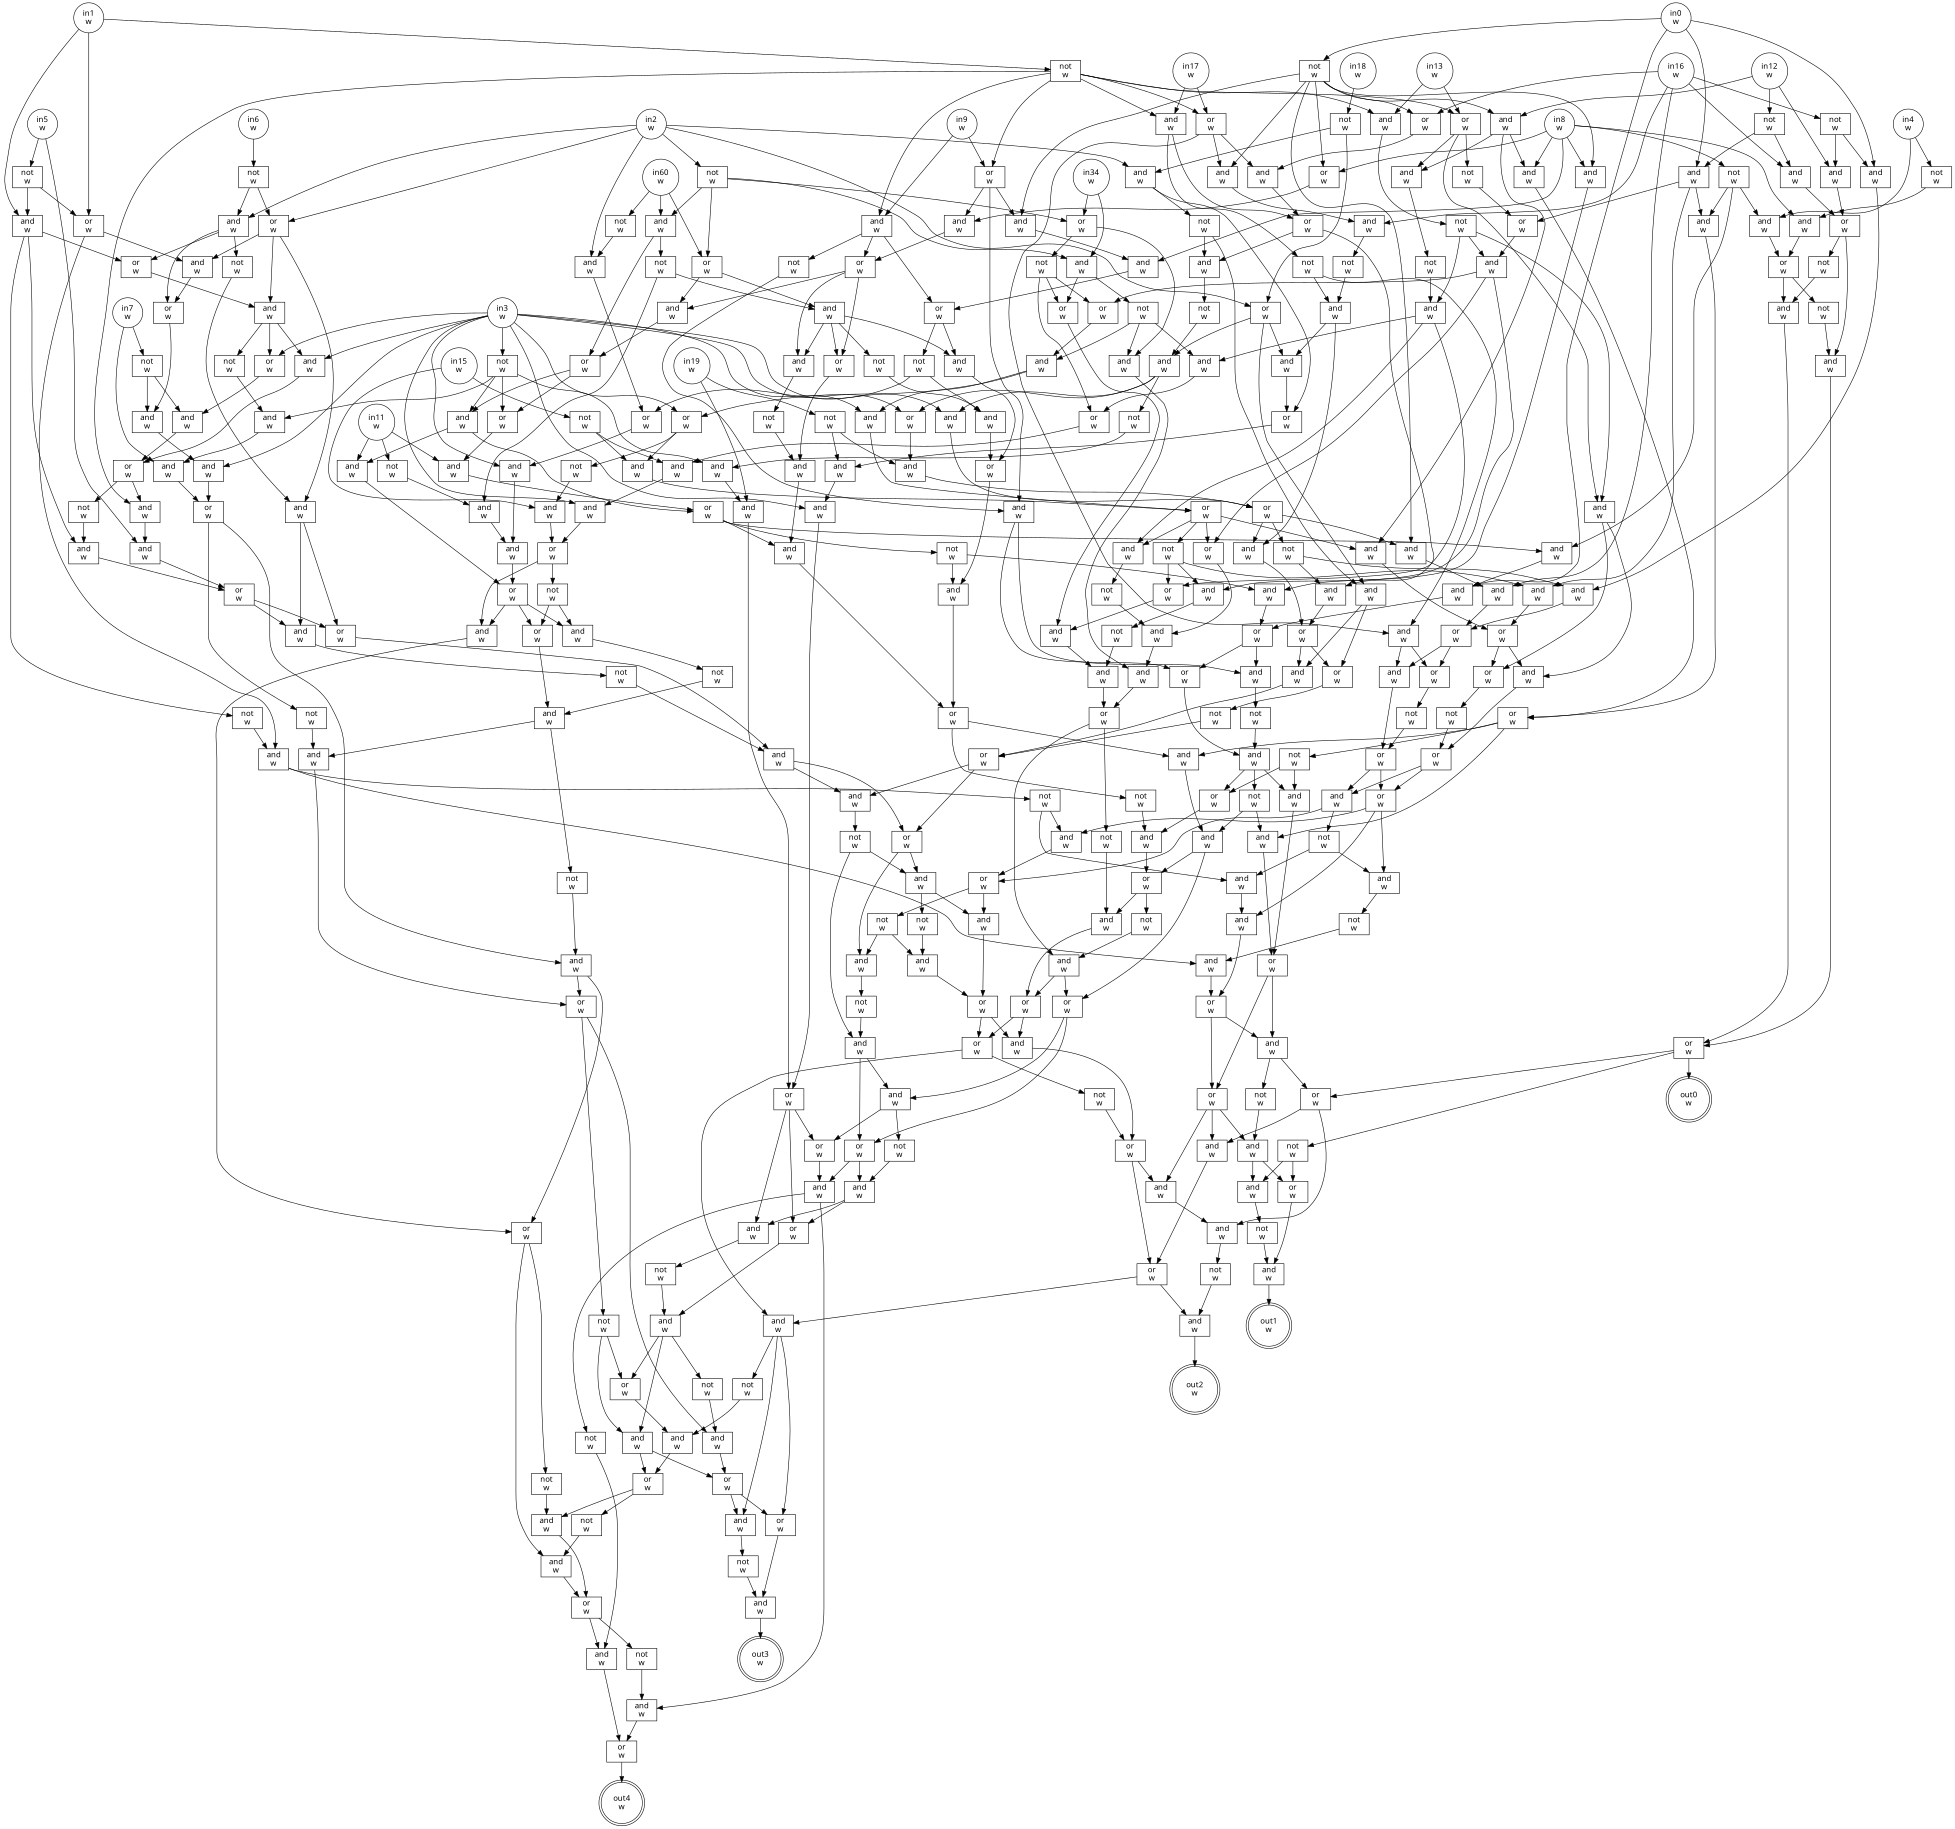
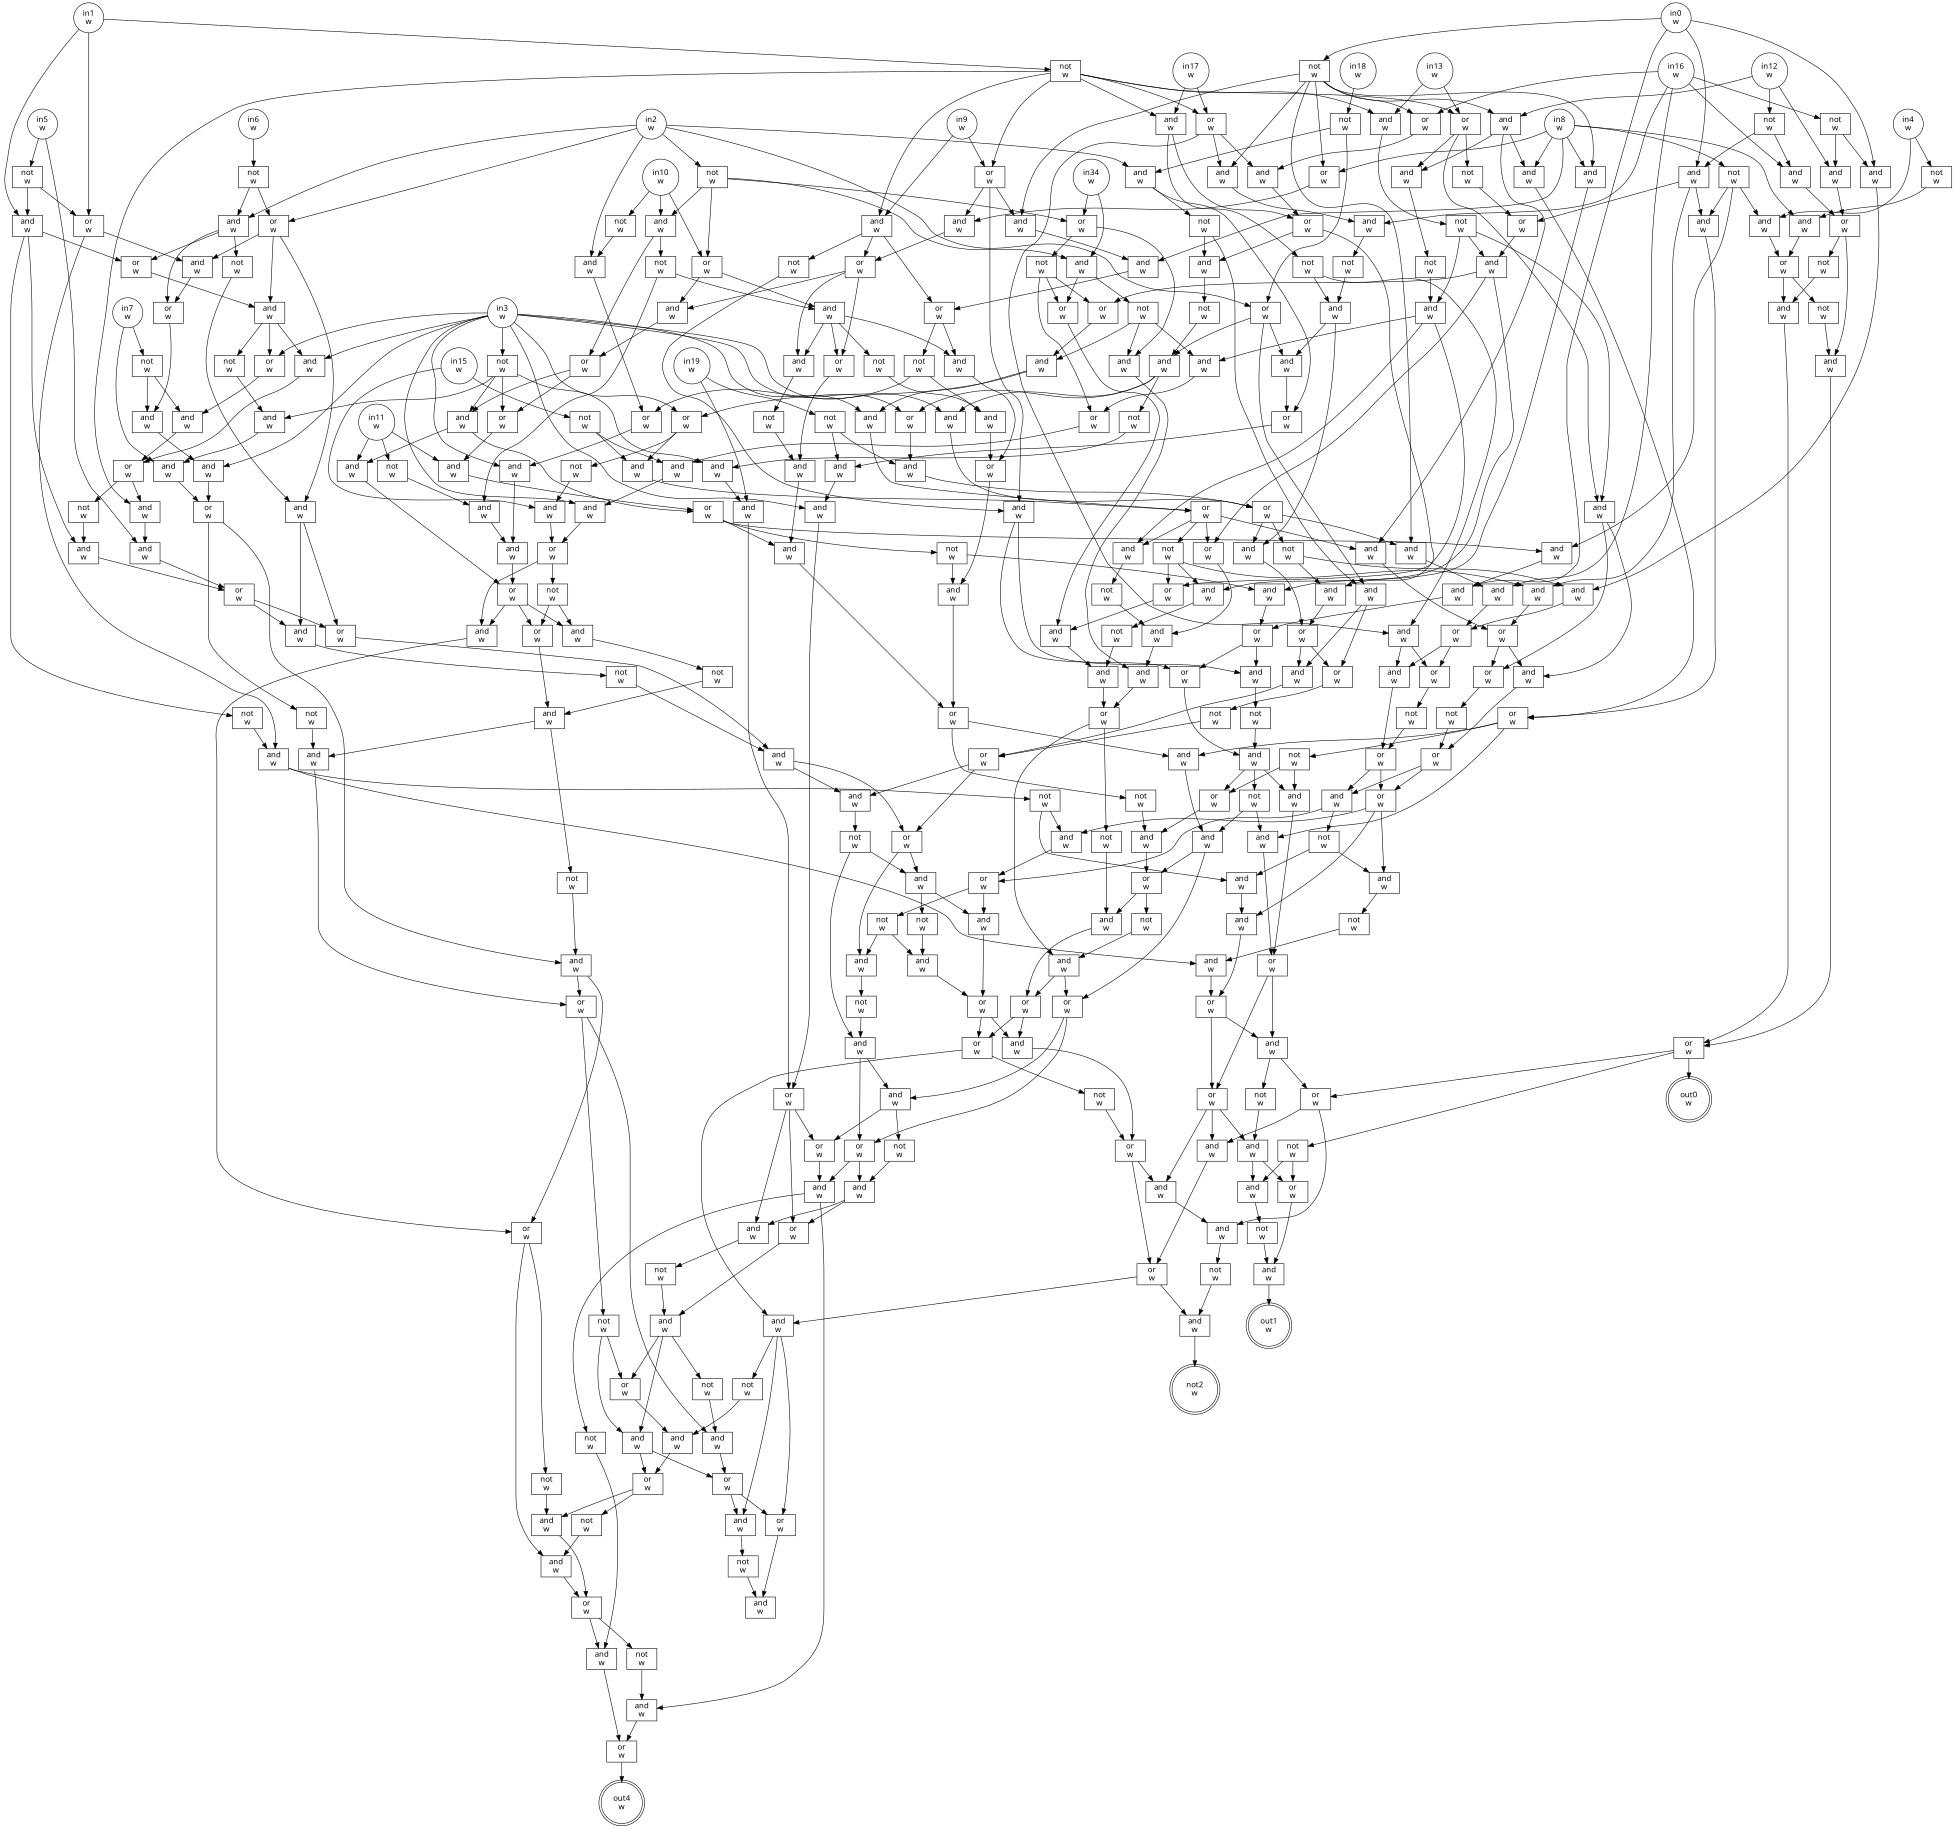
node "in60 w": label "in60 w" -> "in10 w"
node "out2 w": label "out2 w" -> "not2 w"
node "out3 w": removed
